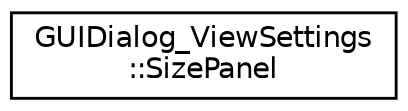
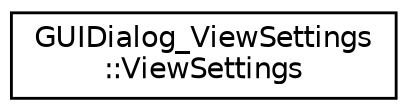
node "GUIDialog_ViewSettings ::SizePanel": label "GUIDialog_ViewSettings ::SizePanel" -> "GUIDialog_ViewSettings ::ViewSettings"
